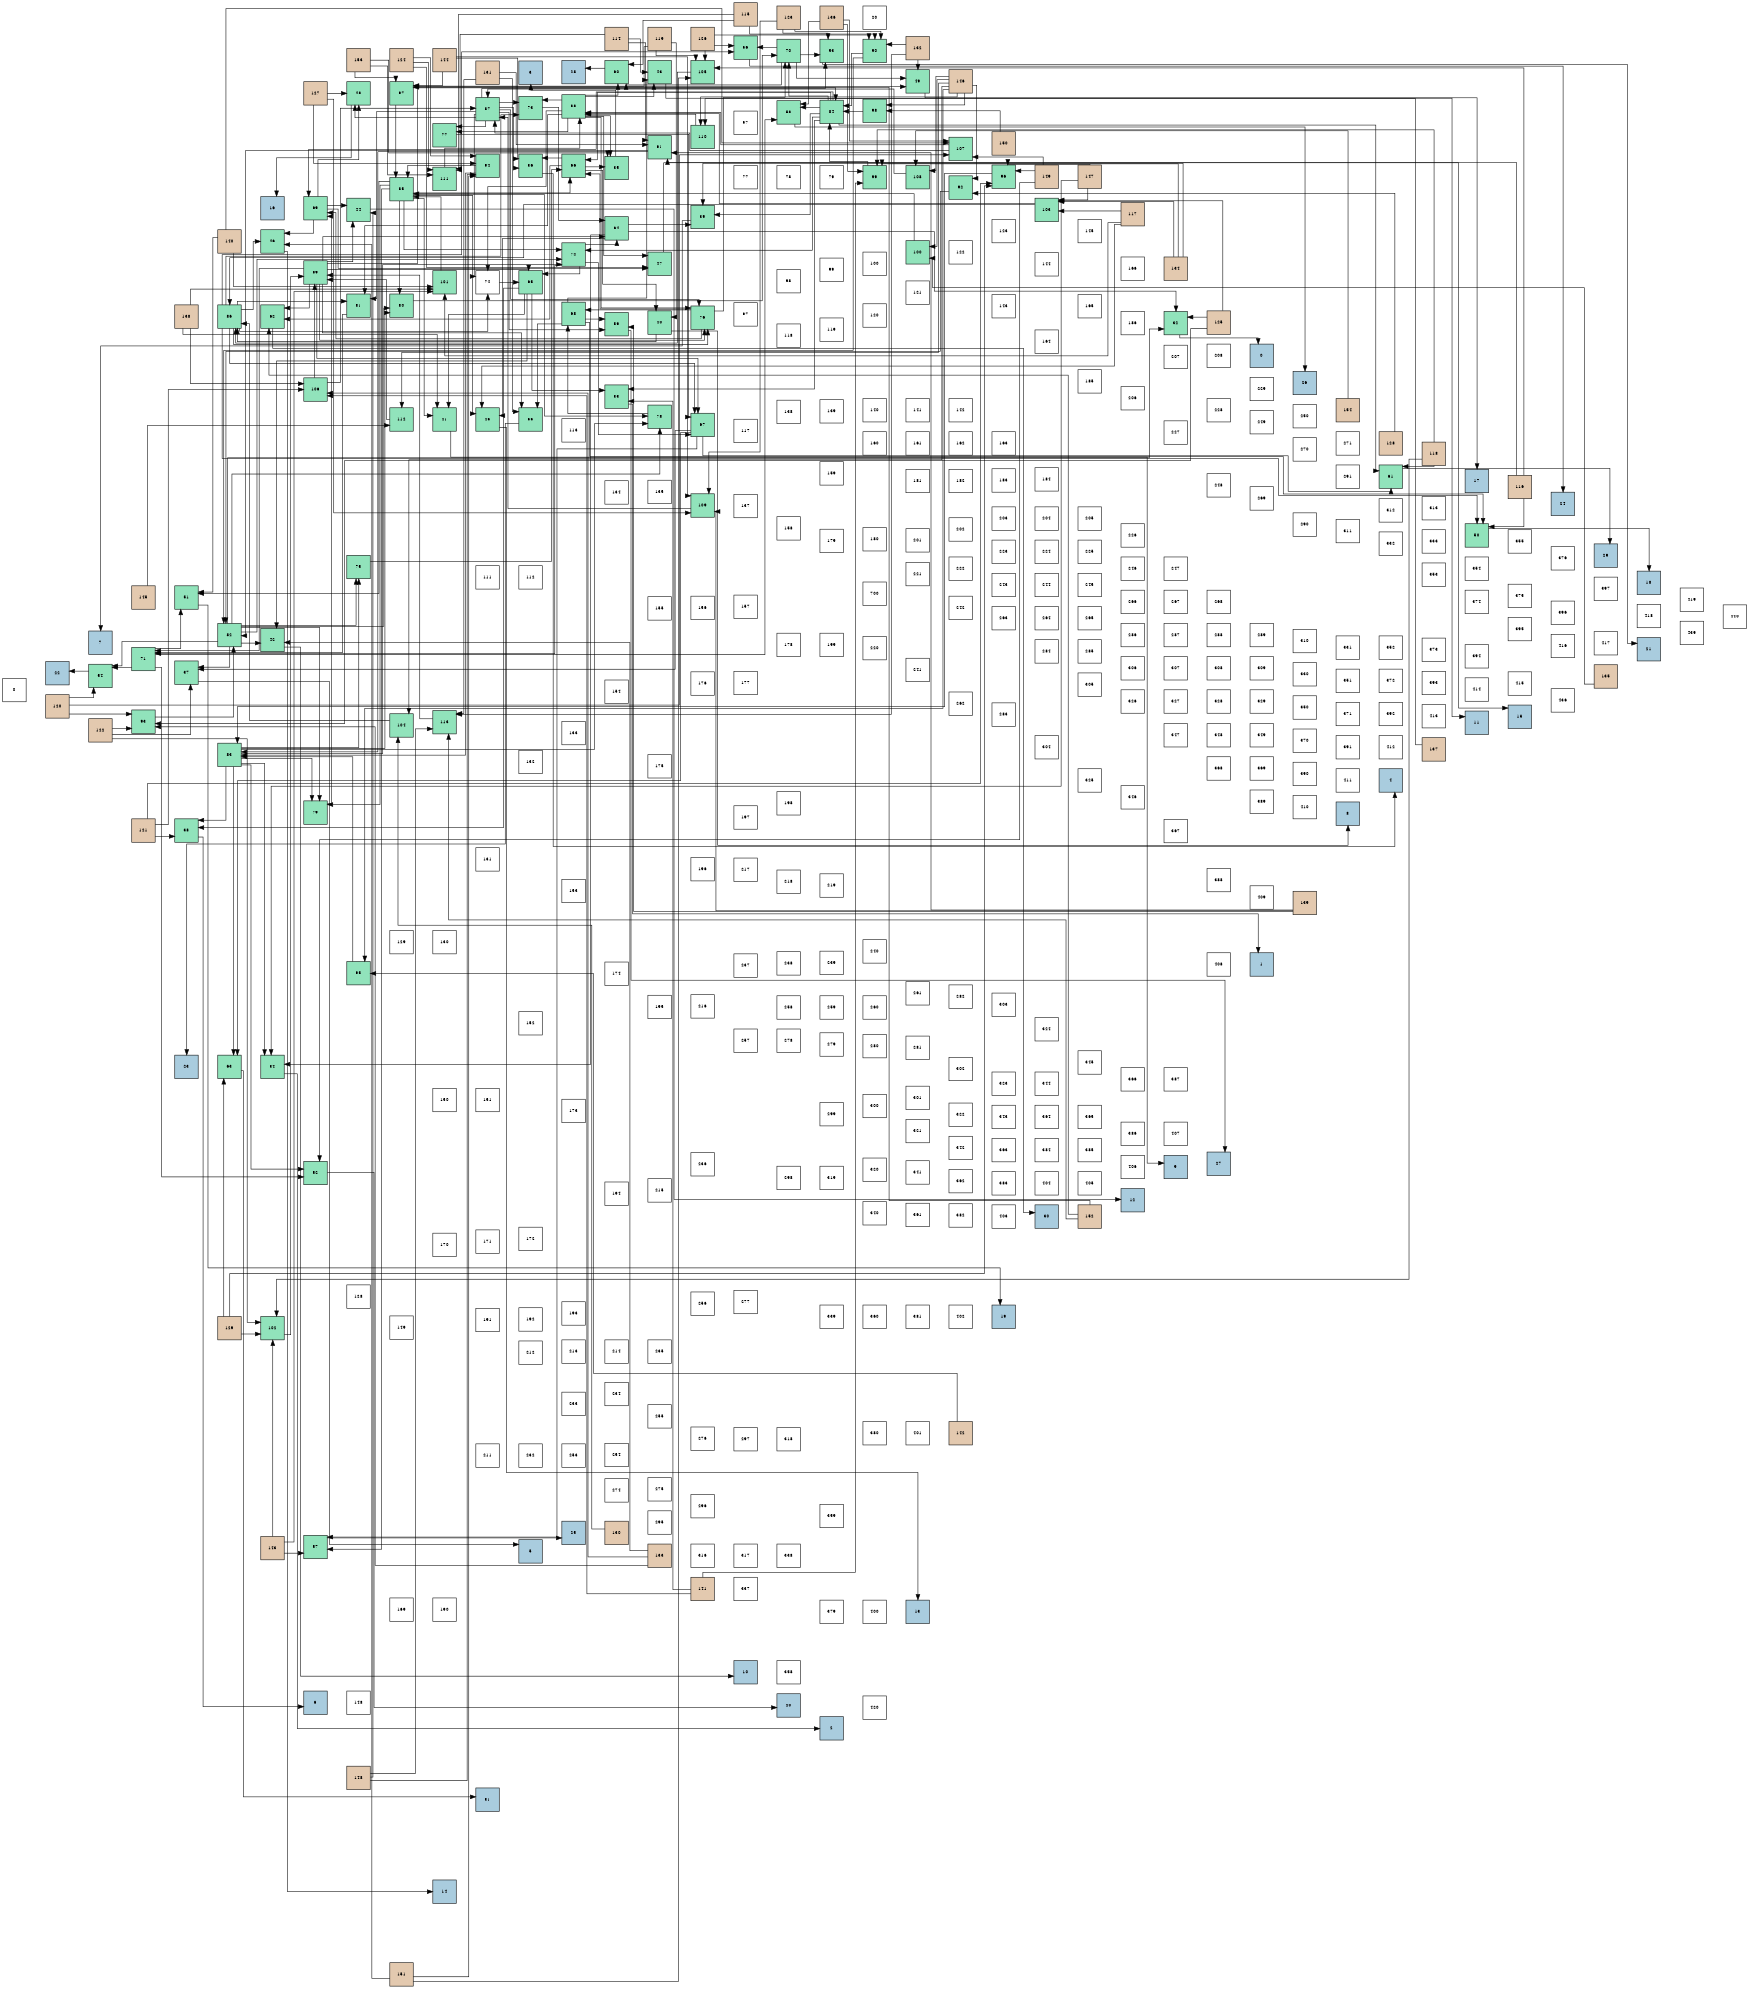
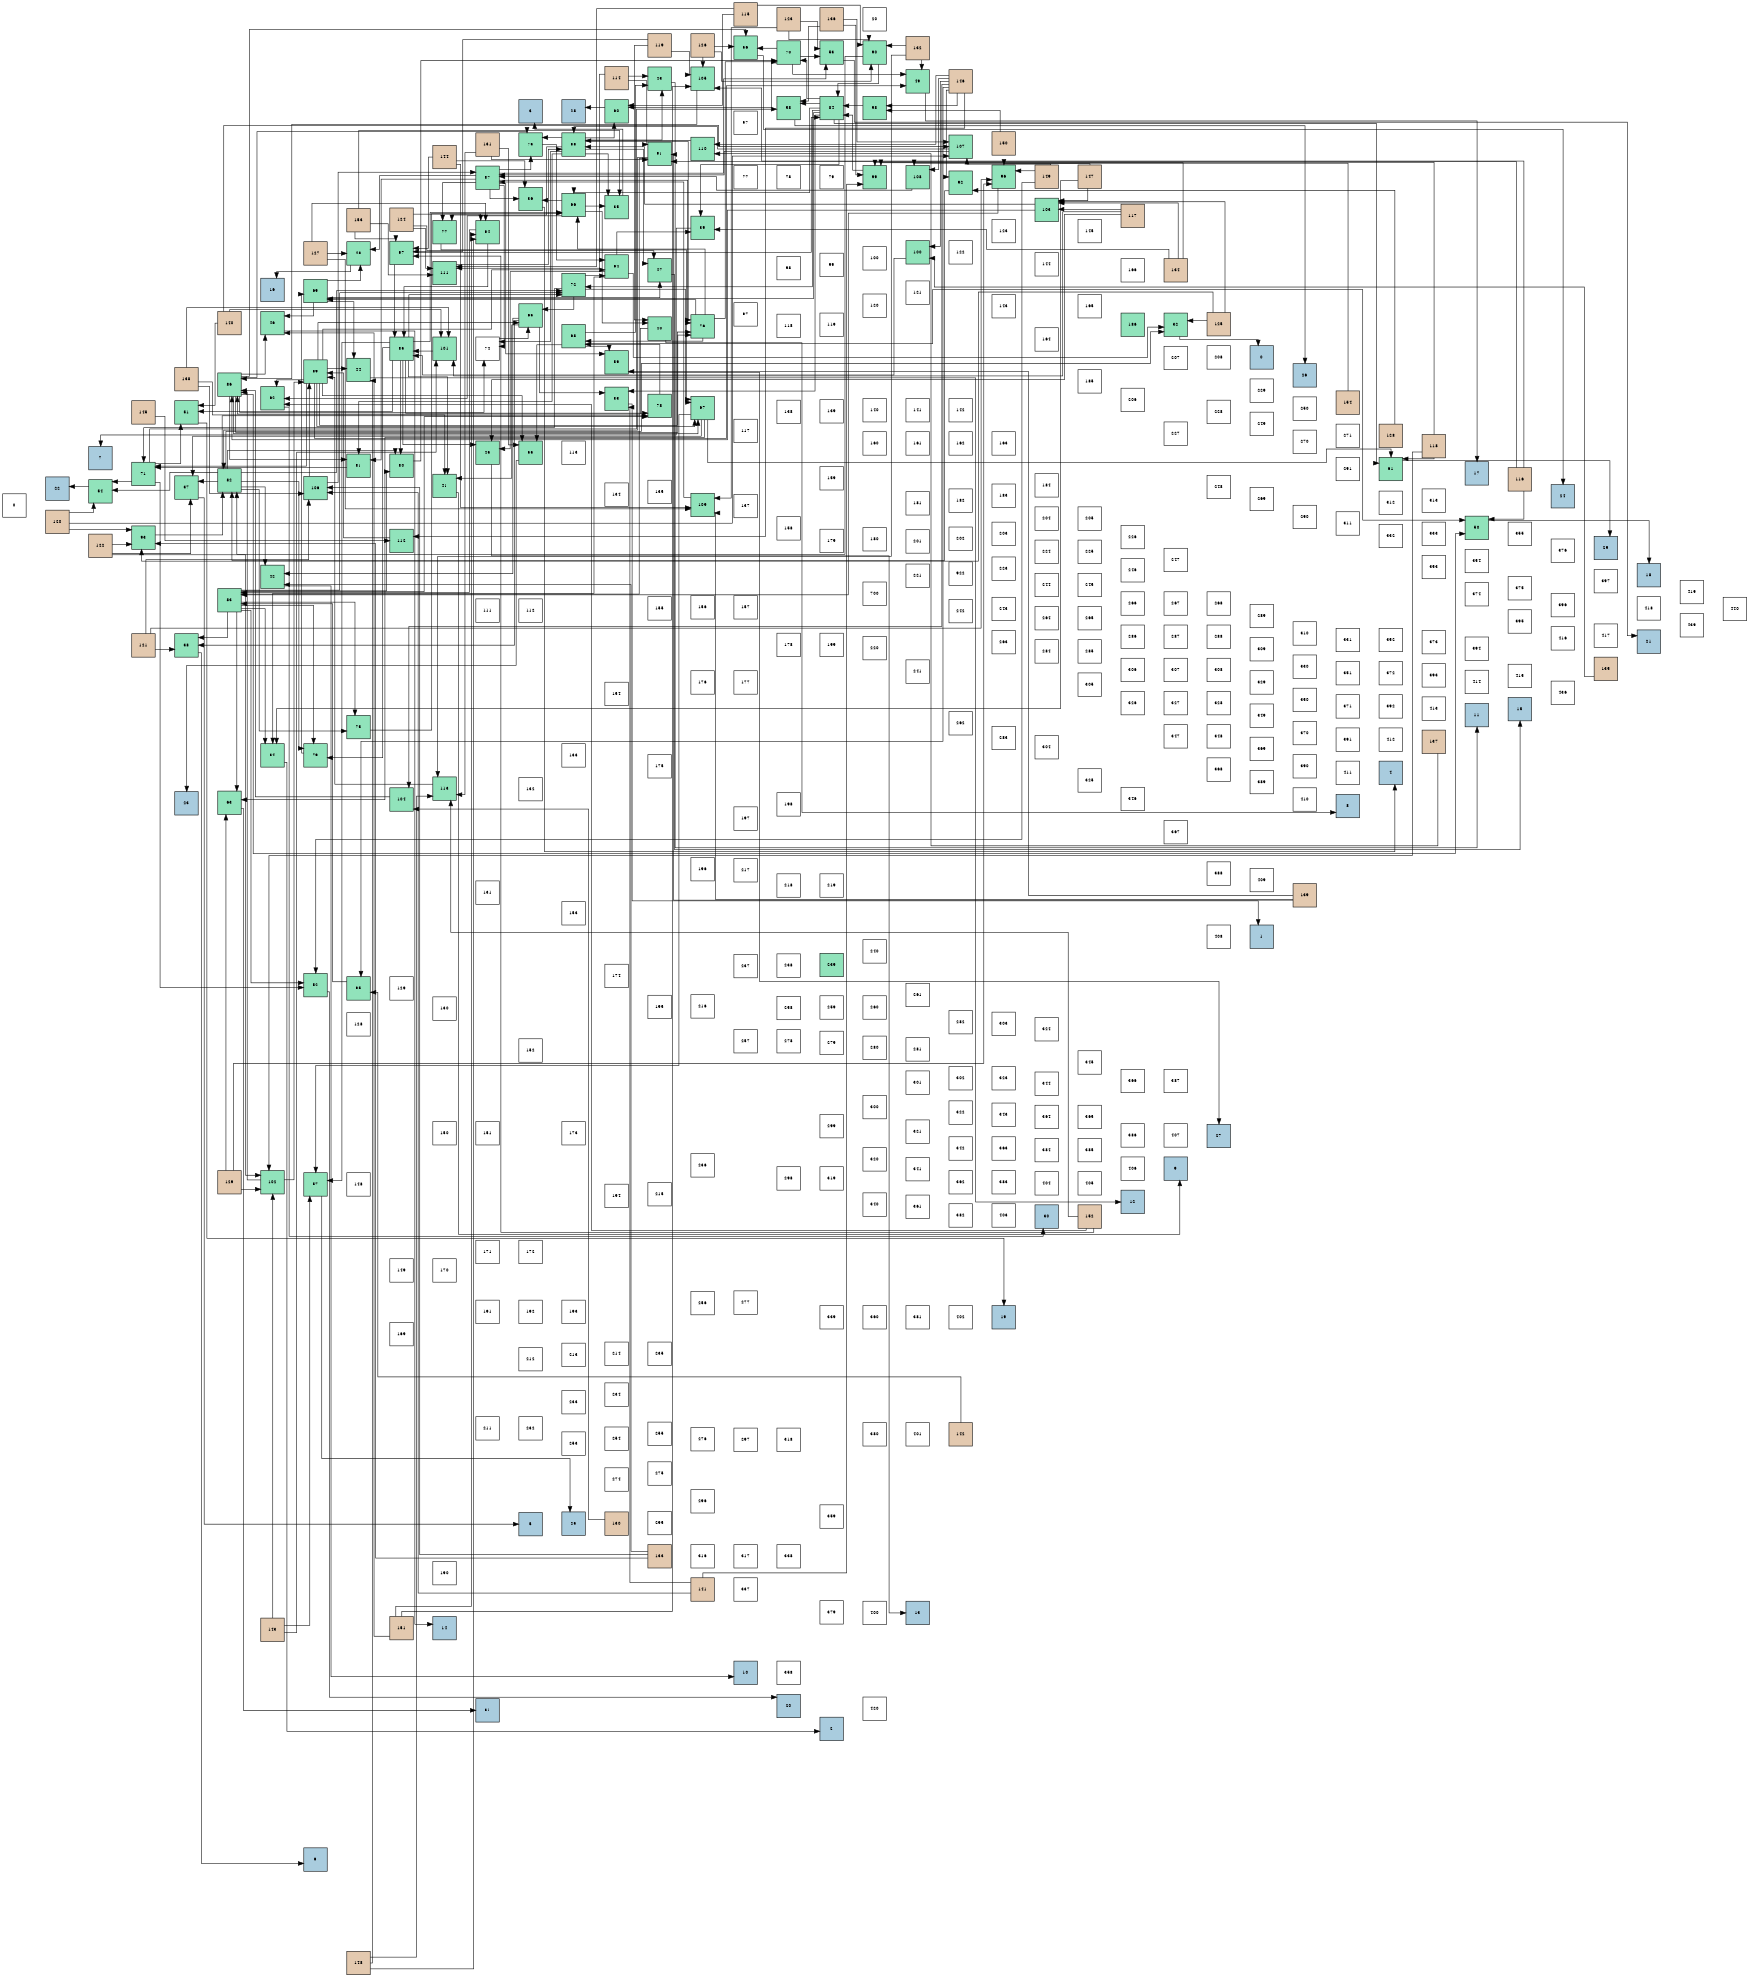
node "186": fillcolor #ffffff -> #91e3bb
node "222": label "222" -> "922"
edge "102" -> "86": added
node "239": fillcolor #ffffff -> #91e3bb
